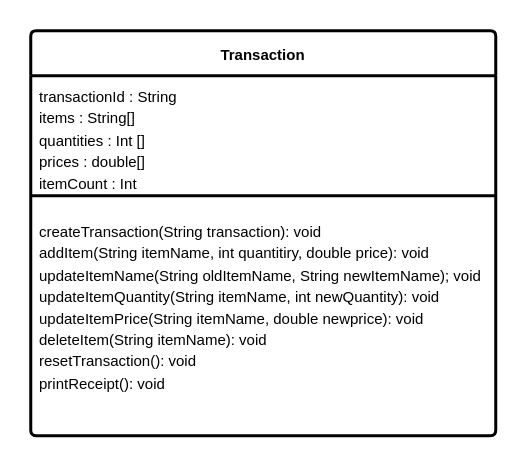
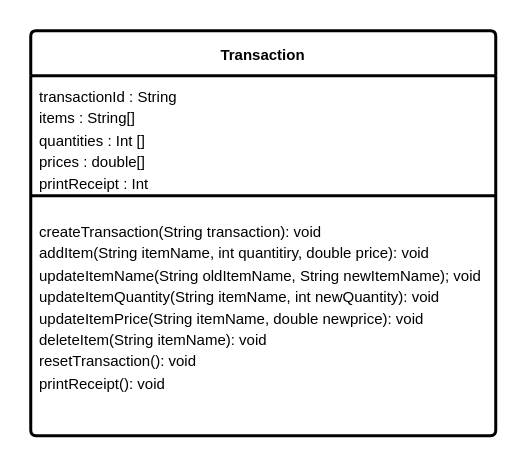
node "transactionId : String items : String[] quantities : Int [] prices : double[] itemCount : Int": label "transactionId : String items : String[] quantities : Int [] prices : double[] itemCount : Int" -> "transactionId : String items : String[] quantities : Int [] prices : double[] printReceipt : Int"
